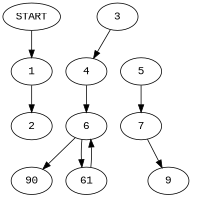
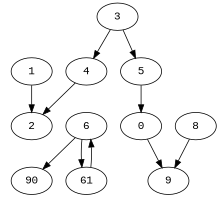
node "START": removed
edge "3" -> "5": added
edge "4" -> "6": now "4" -> "2"
node "7": label "7" -> "0"
node "8": added
